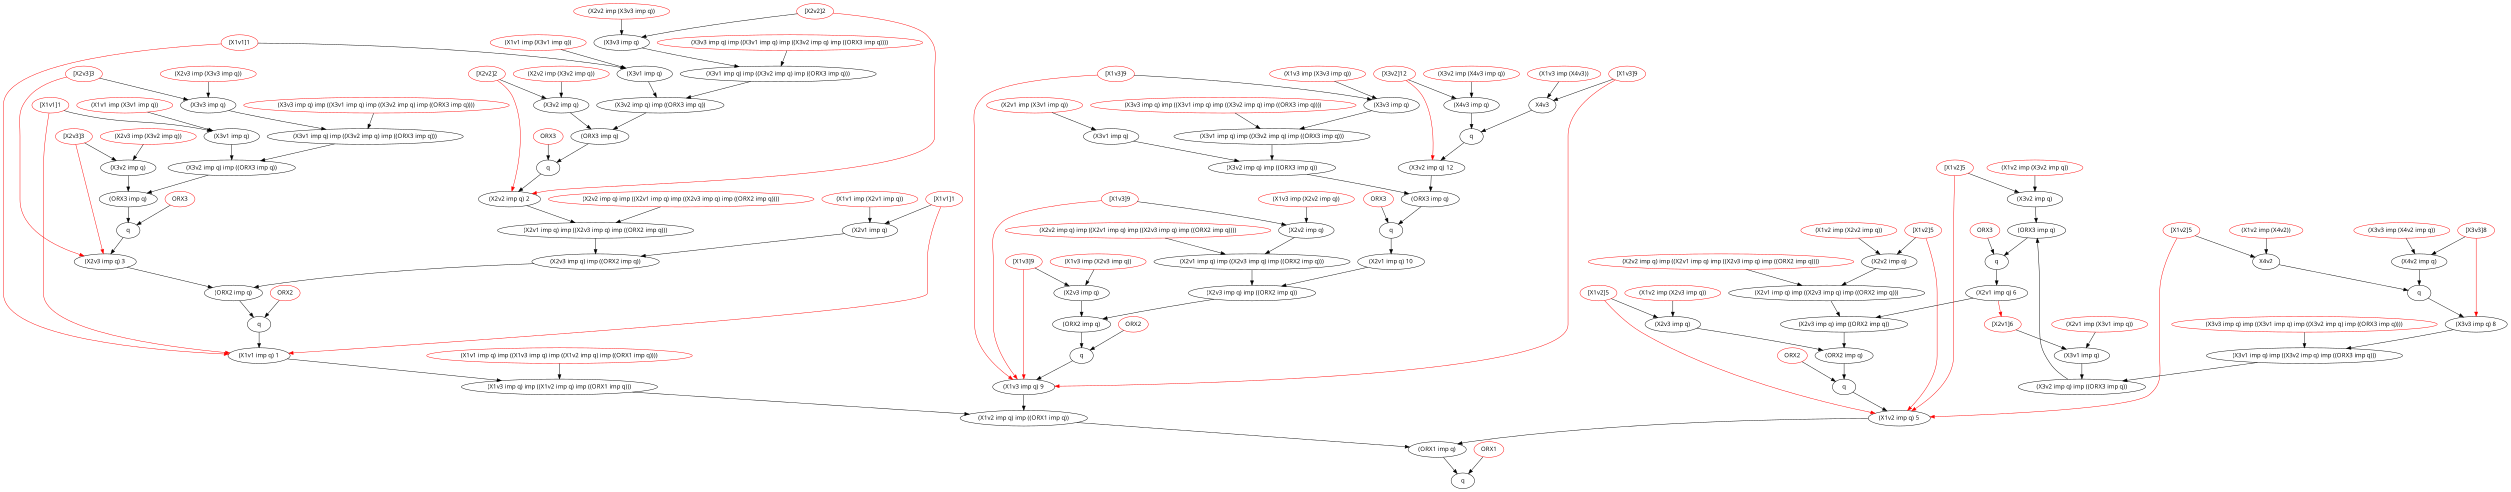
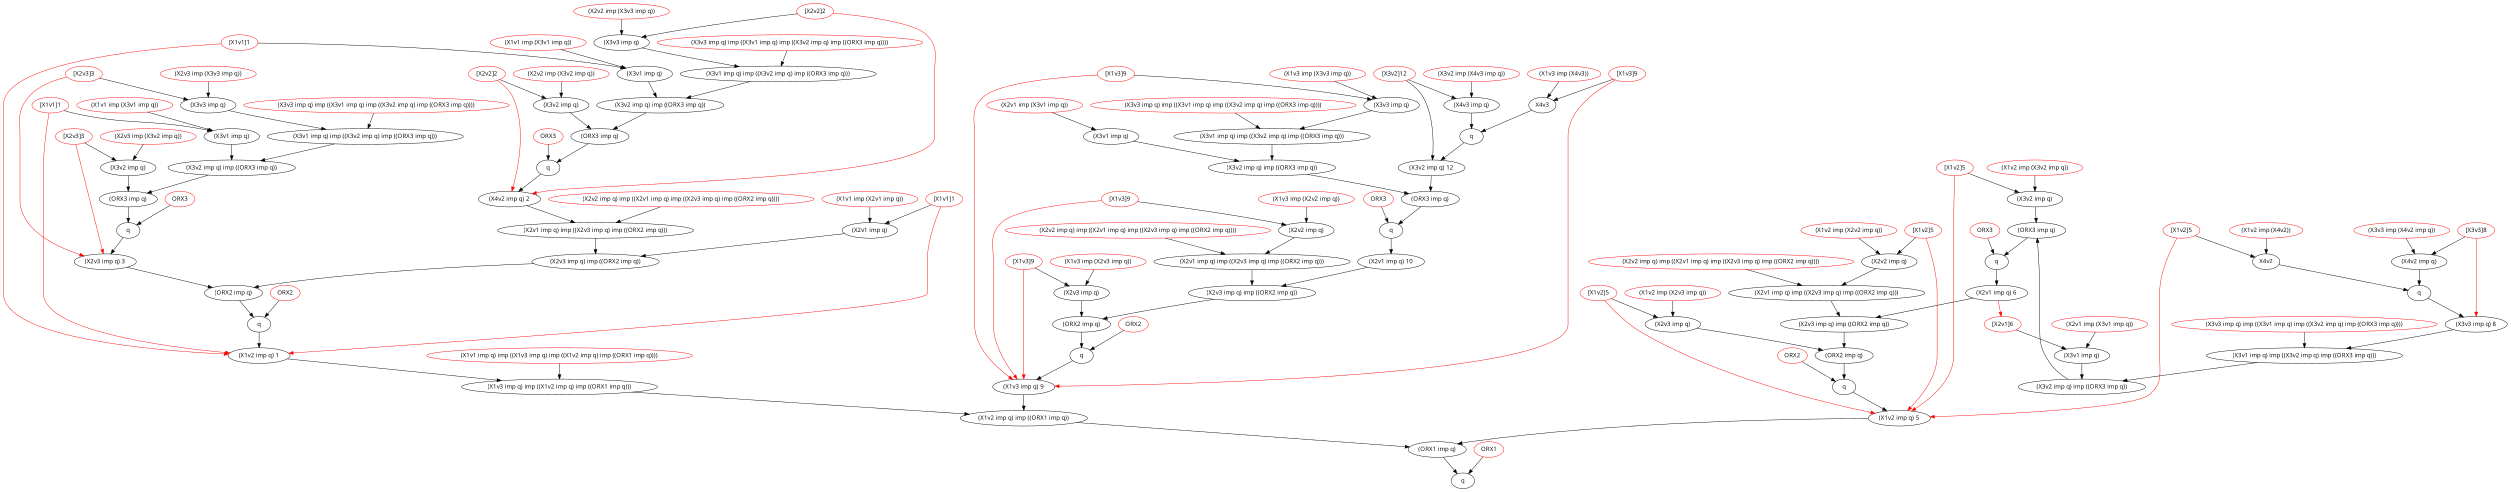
edge "[X3v2]12" -> "(X3v2 imp q) 12": color red -> black
node "(X2v2 imp q) 2": label "(X2v2 imp q) 2" -> "(X4v2 imp q) 2"
node "(X1v1 imp q) 1": label "(X1v1 imp q) 1" -> "(X1v2 imp q) 1"
